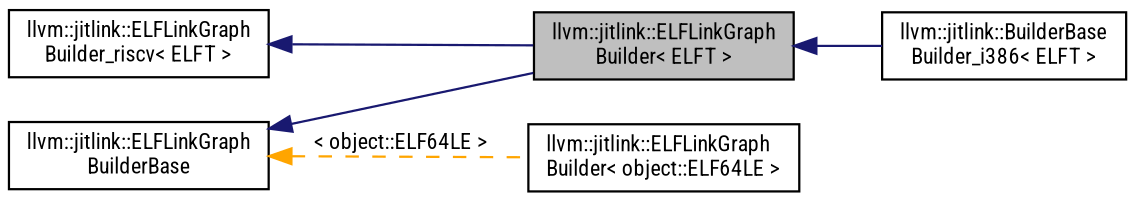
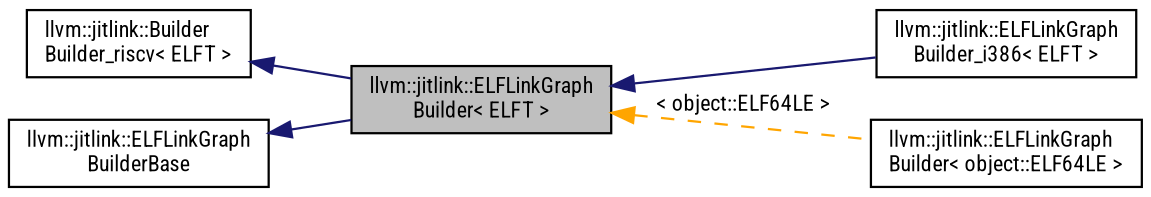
node "llvm::jitlink::ELFLinkGraph Builder_riscv< ELFT >": label "llvm::jitlink::ELFLinkGraph Builder_riscv< ELFT >" -> "llvm::jitlink::Builder Builder_riscv< ELFT >"
node "llvm::jitlink::BuilderBase Builder_i386< ELFT >": label "llvm::jitlink::BuilderBase Builder_i386< ELFT >" -> "llvm::jitlink::ELFLinkGraph Builder_i386< ELFT >"
edge "llvm::jitlink::ELFLinkGraph Builder< object::ELF64LE >" -> "llvm::jitlink::ELFLinkGraph BuilderBase": now "llvm::jitlink::ELFLinkGraph Builder< object::ELF64LE >" -> "llvm::jitlink::ELFLinkGraph Builder< ELFT >"
